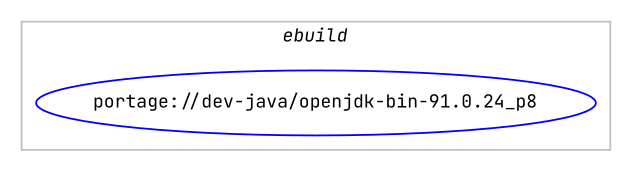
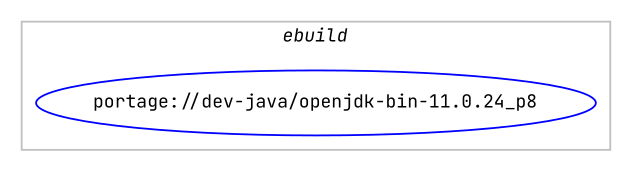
node "portage://dev-java/openjdk-bin-91.0.24_p8": label "portage://dev-java/openjdk-bin-91.0.24_p8" -> "portage://dev-java/openjdk-bin-11.0.24_p8"
